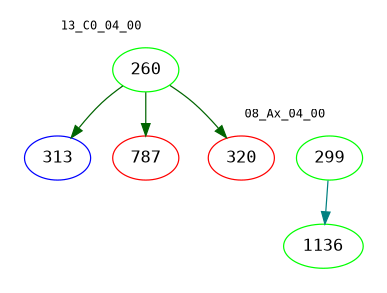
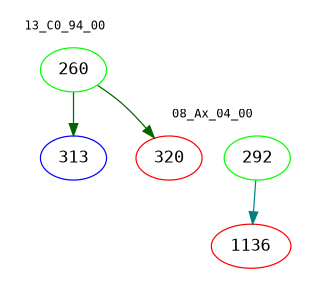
cluster "13_C0_04_00": label "13_C0_04_00" -> "13_C0_94_00"
node "787": removed
node "299": label "299" -> "292"
node "1136": color green -> red
